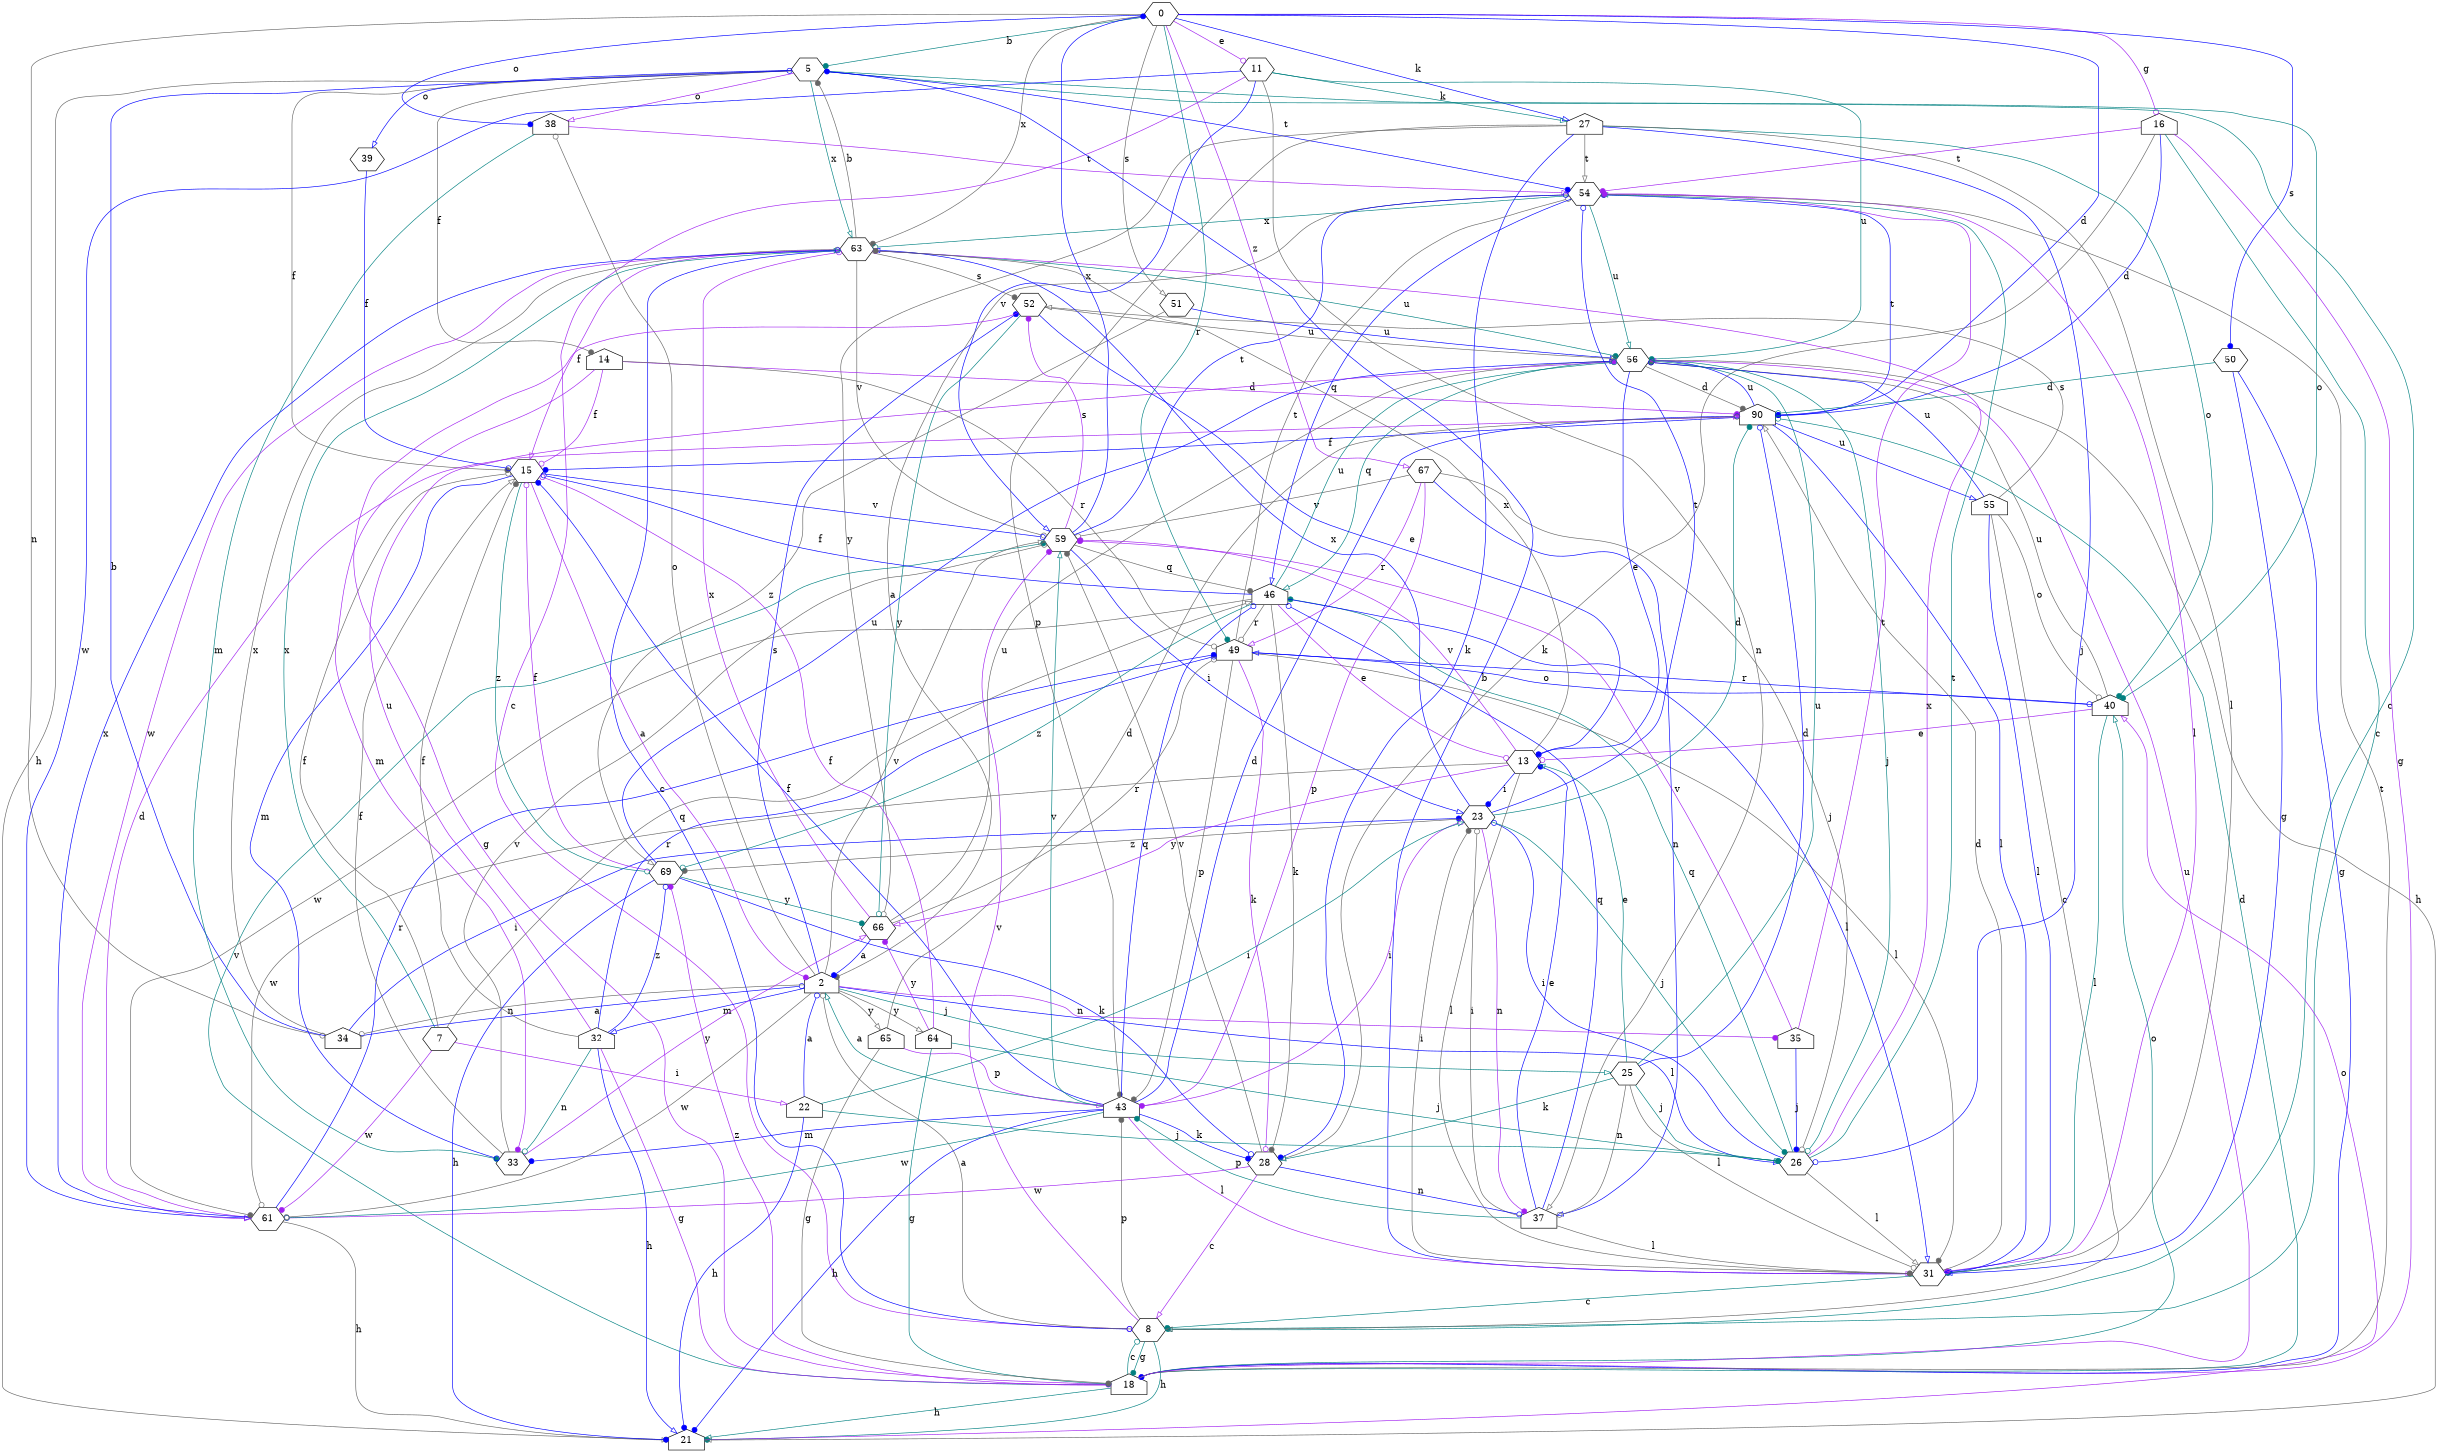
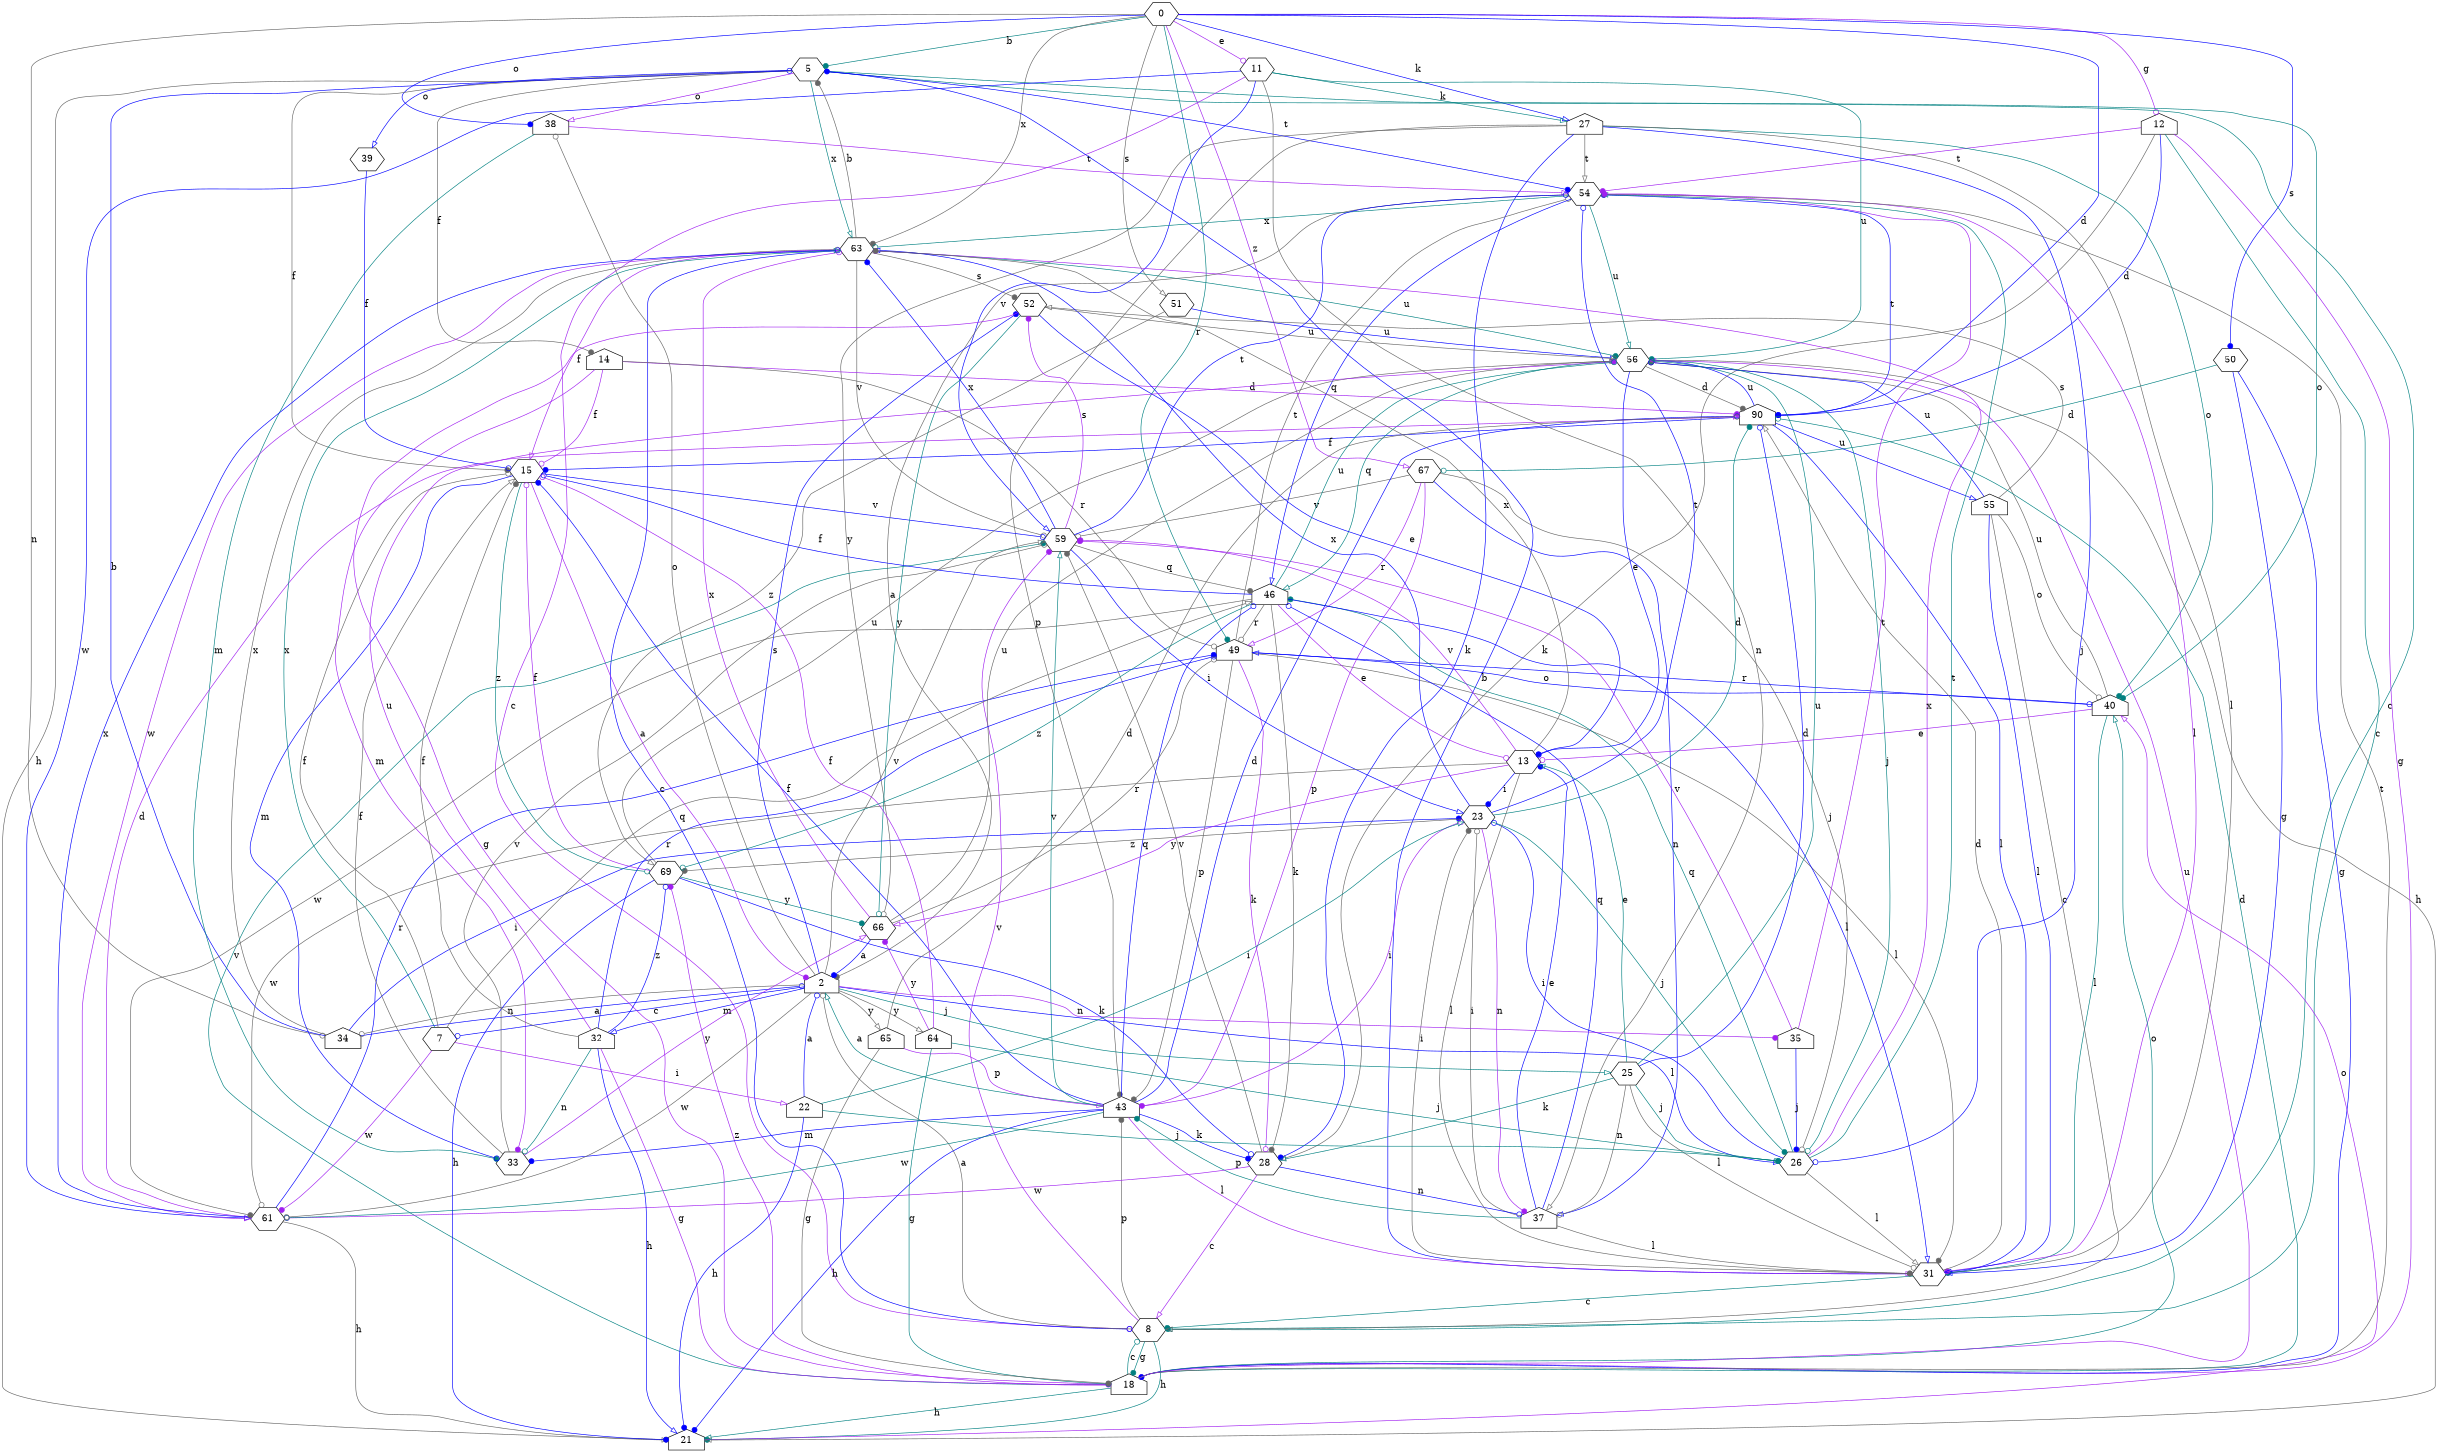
node "16": label "16" -> "12"
edge "59" -> "0": now "59" -> "63"
edge "50" -> "90": now "50" -> "67"
edge "69" -> "56": color blue -> gray40
edge "2" -> "7": added, label "c"
